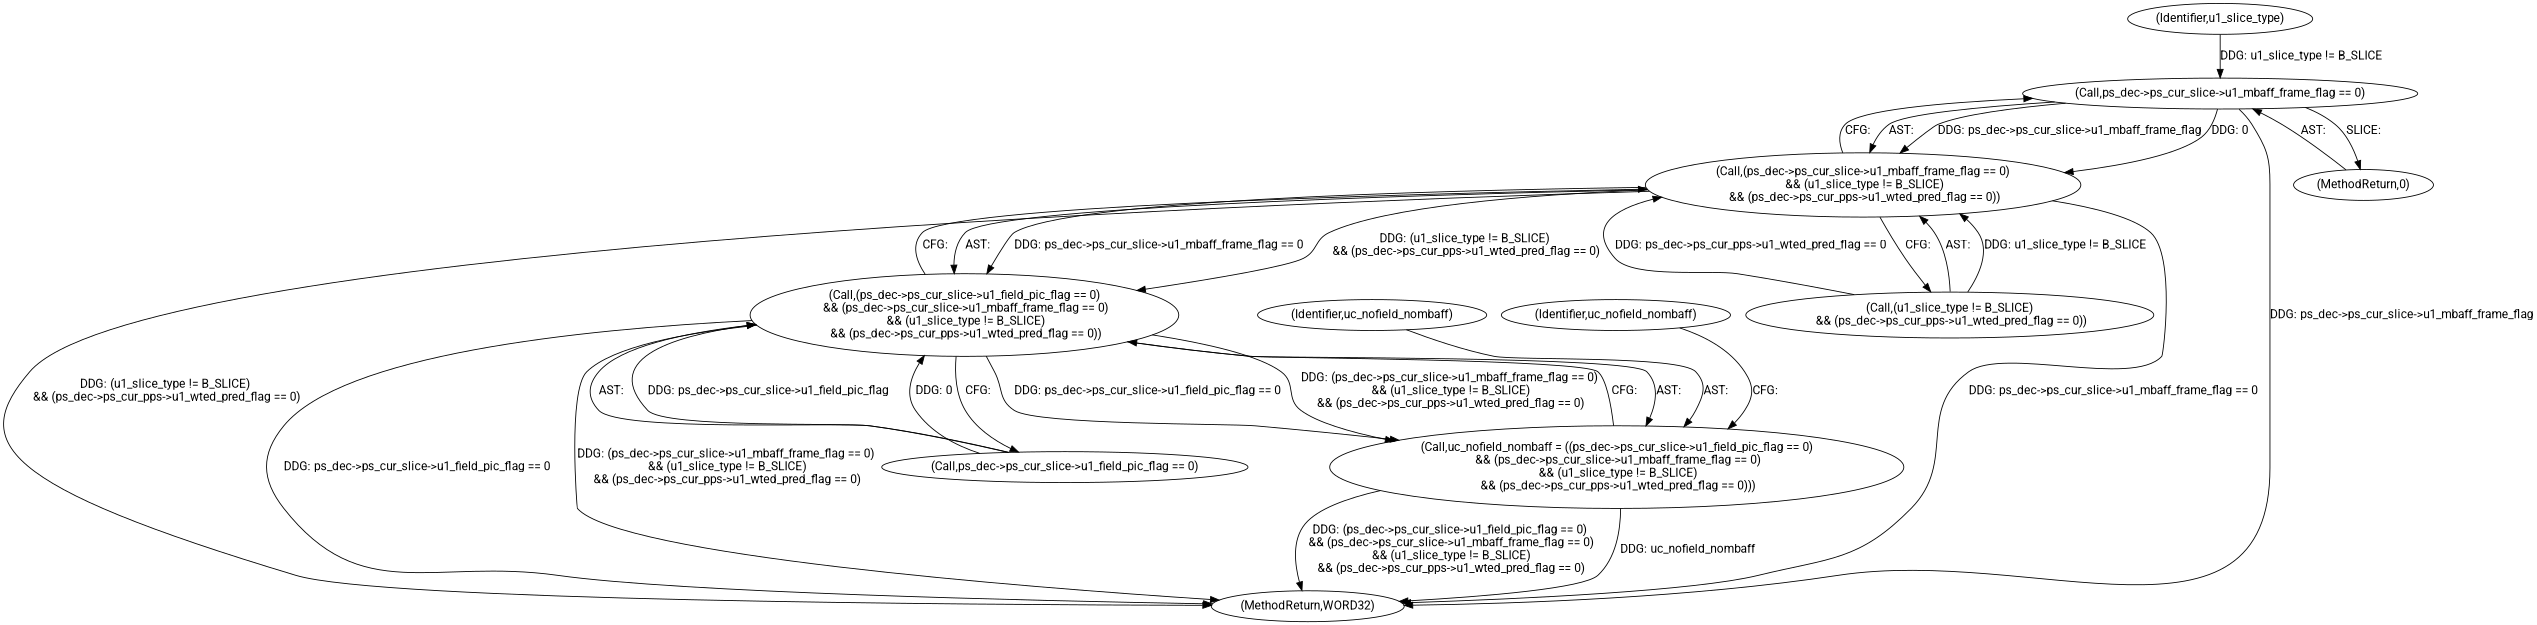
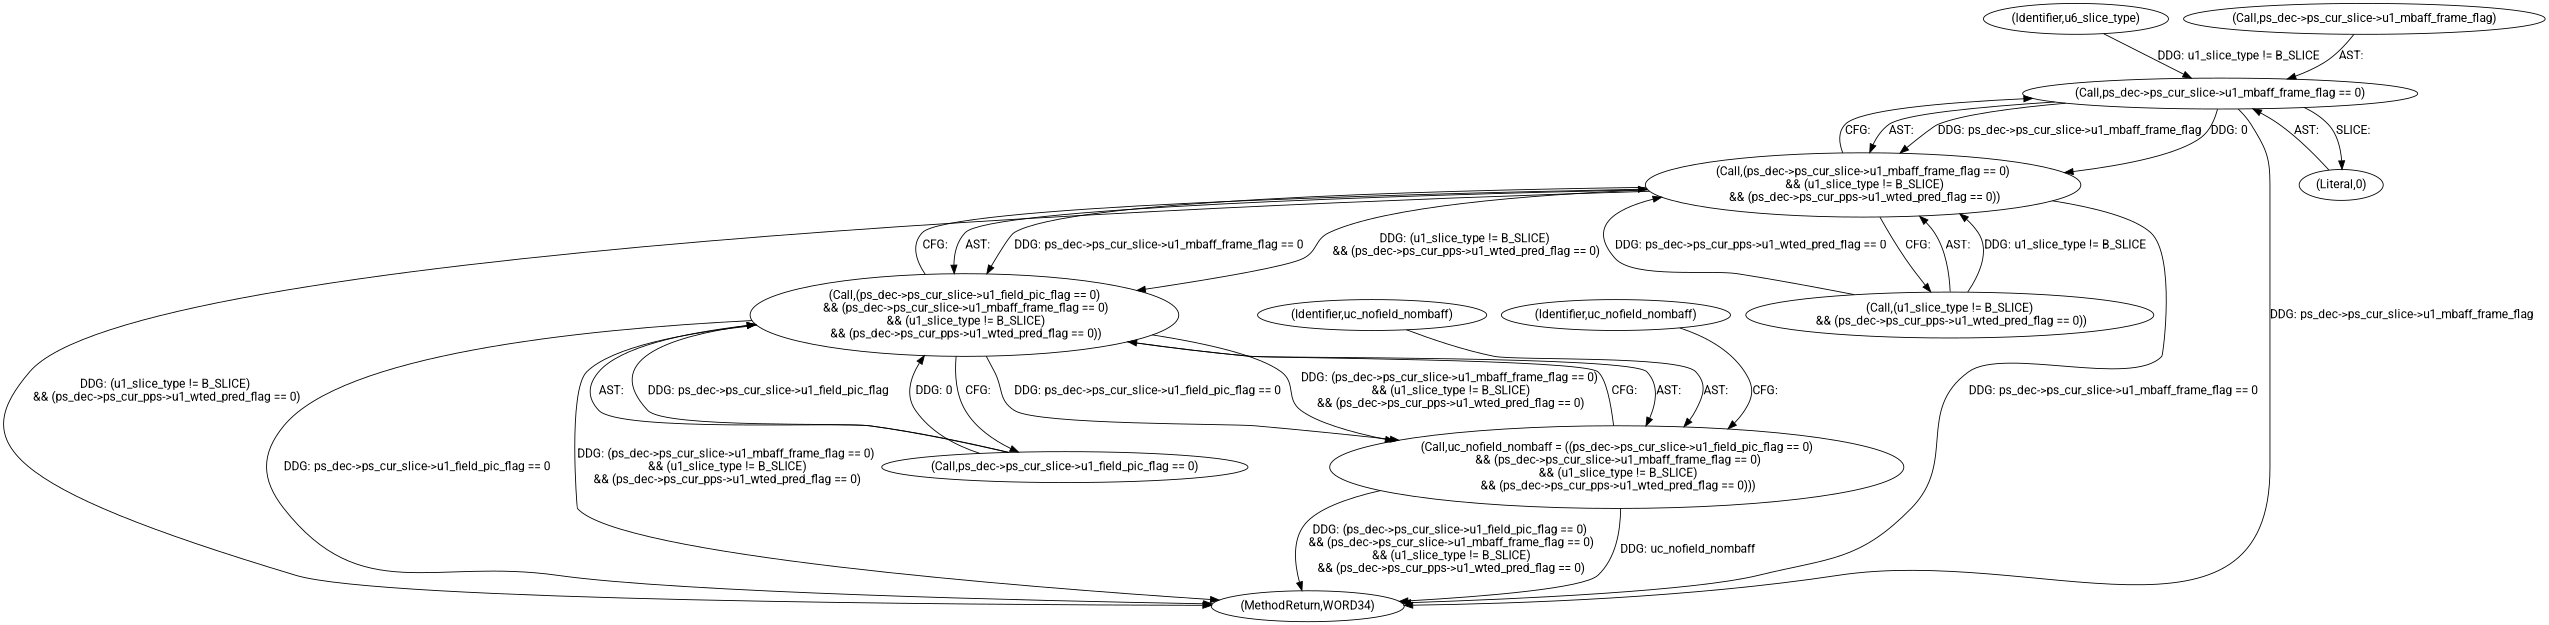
node "(Identifier,u1_slice_type)": label "(Identifier,u1_slice_type)" -> "(Identifier,u6_slice_type)"
node "(Call,ps_dec->ps_cur_slice->u1_mbaff_frame_flag)": added
node "(MethodReturn,0)": label "(MethodReturn,0)" -> "(Literal,0)"
node "(MethodReturn,WORD32)": label "(MethodReturn,WORD32)" -> "(MethodReturn,WORD34)"
